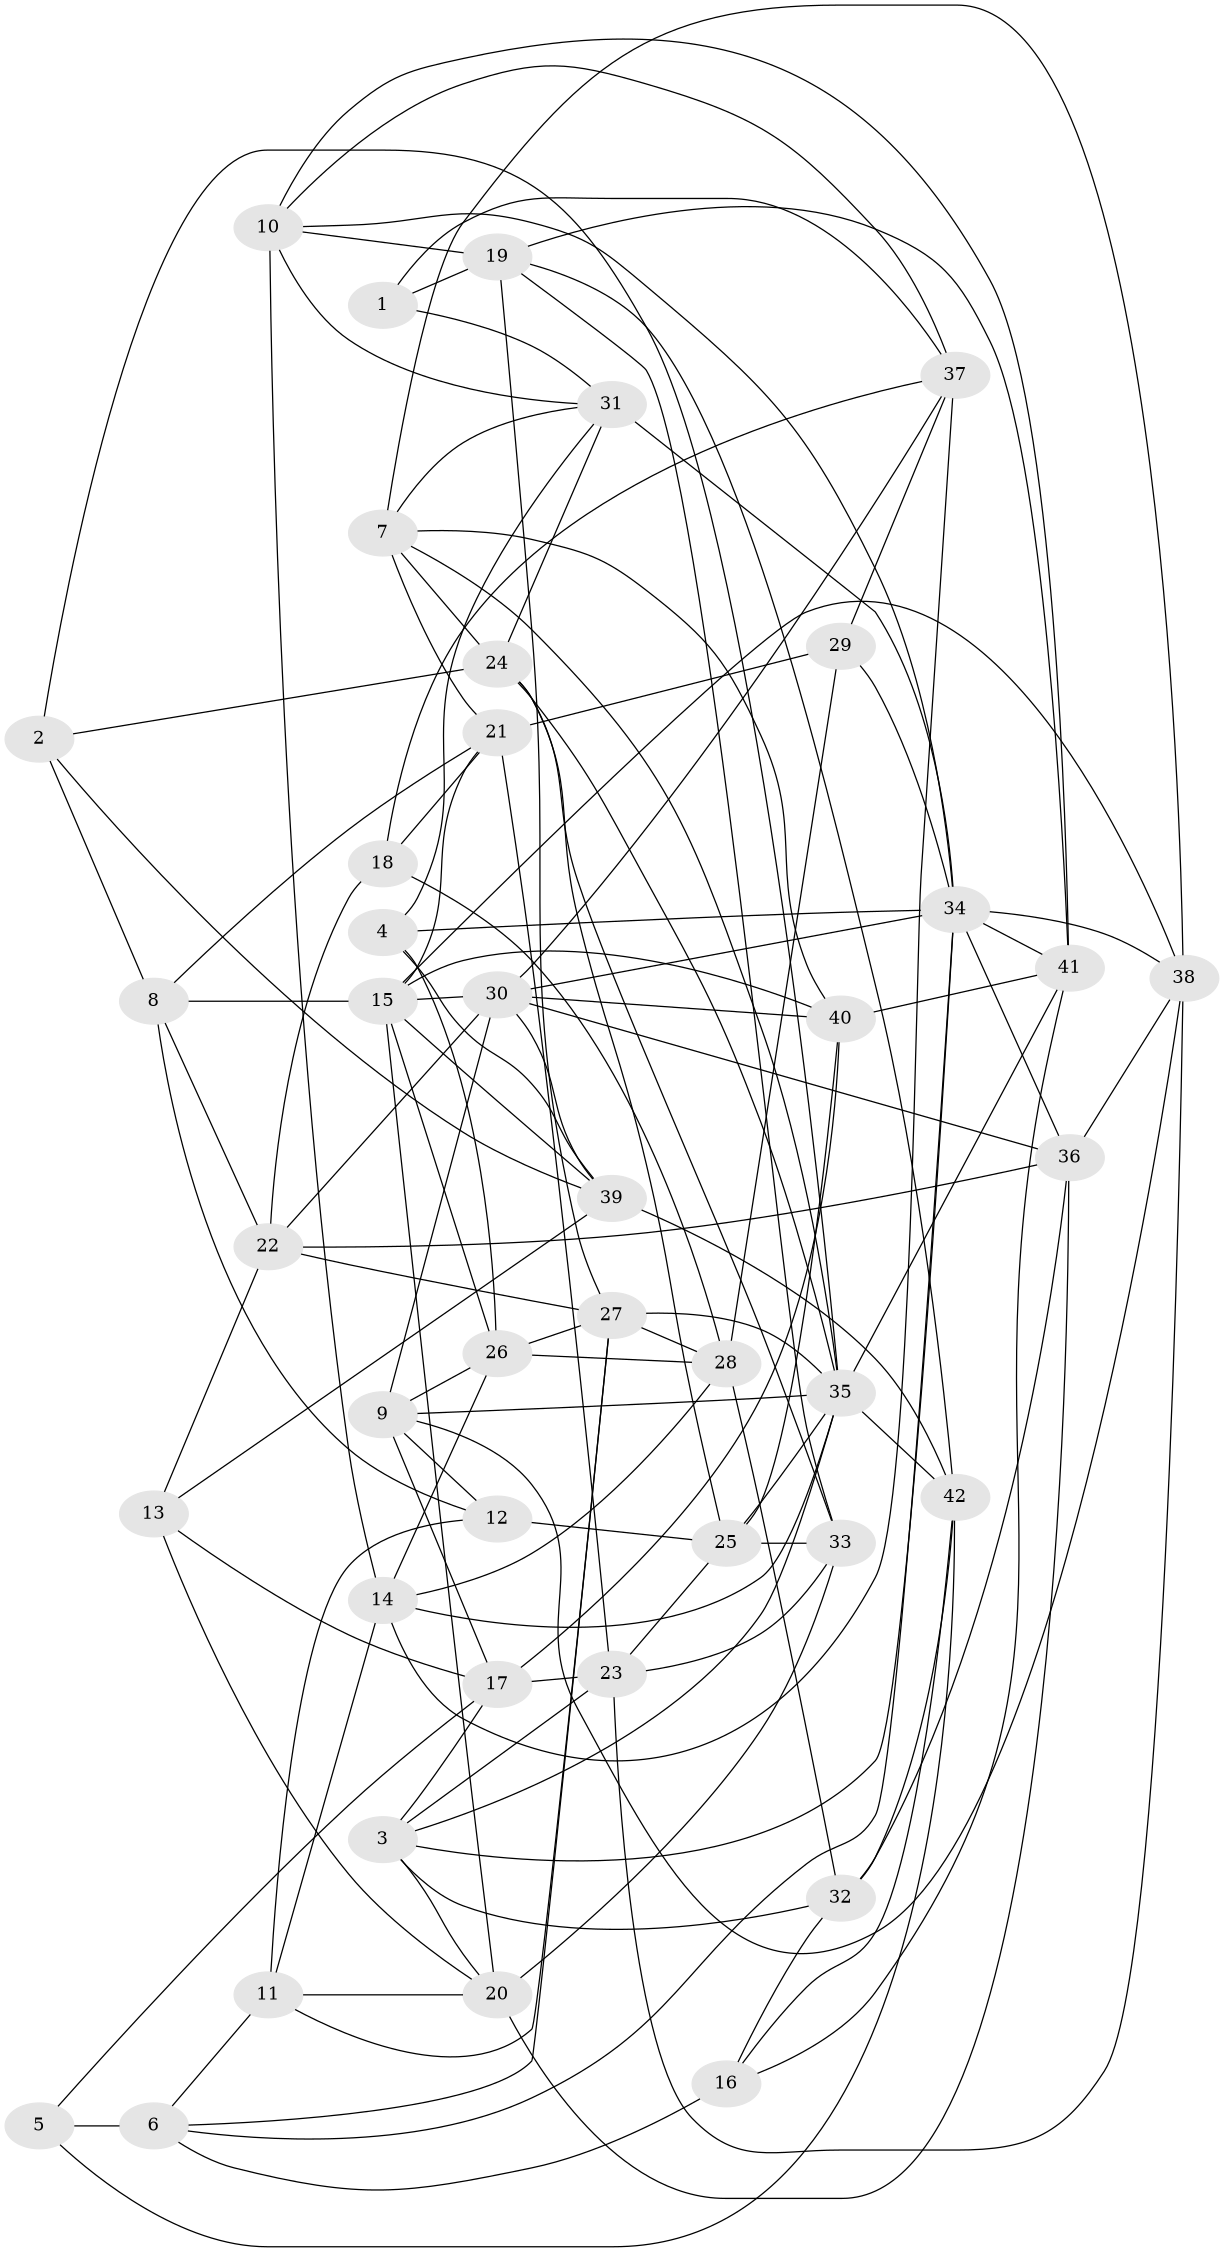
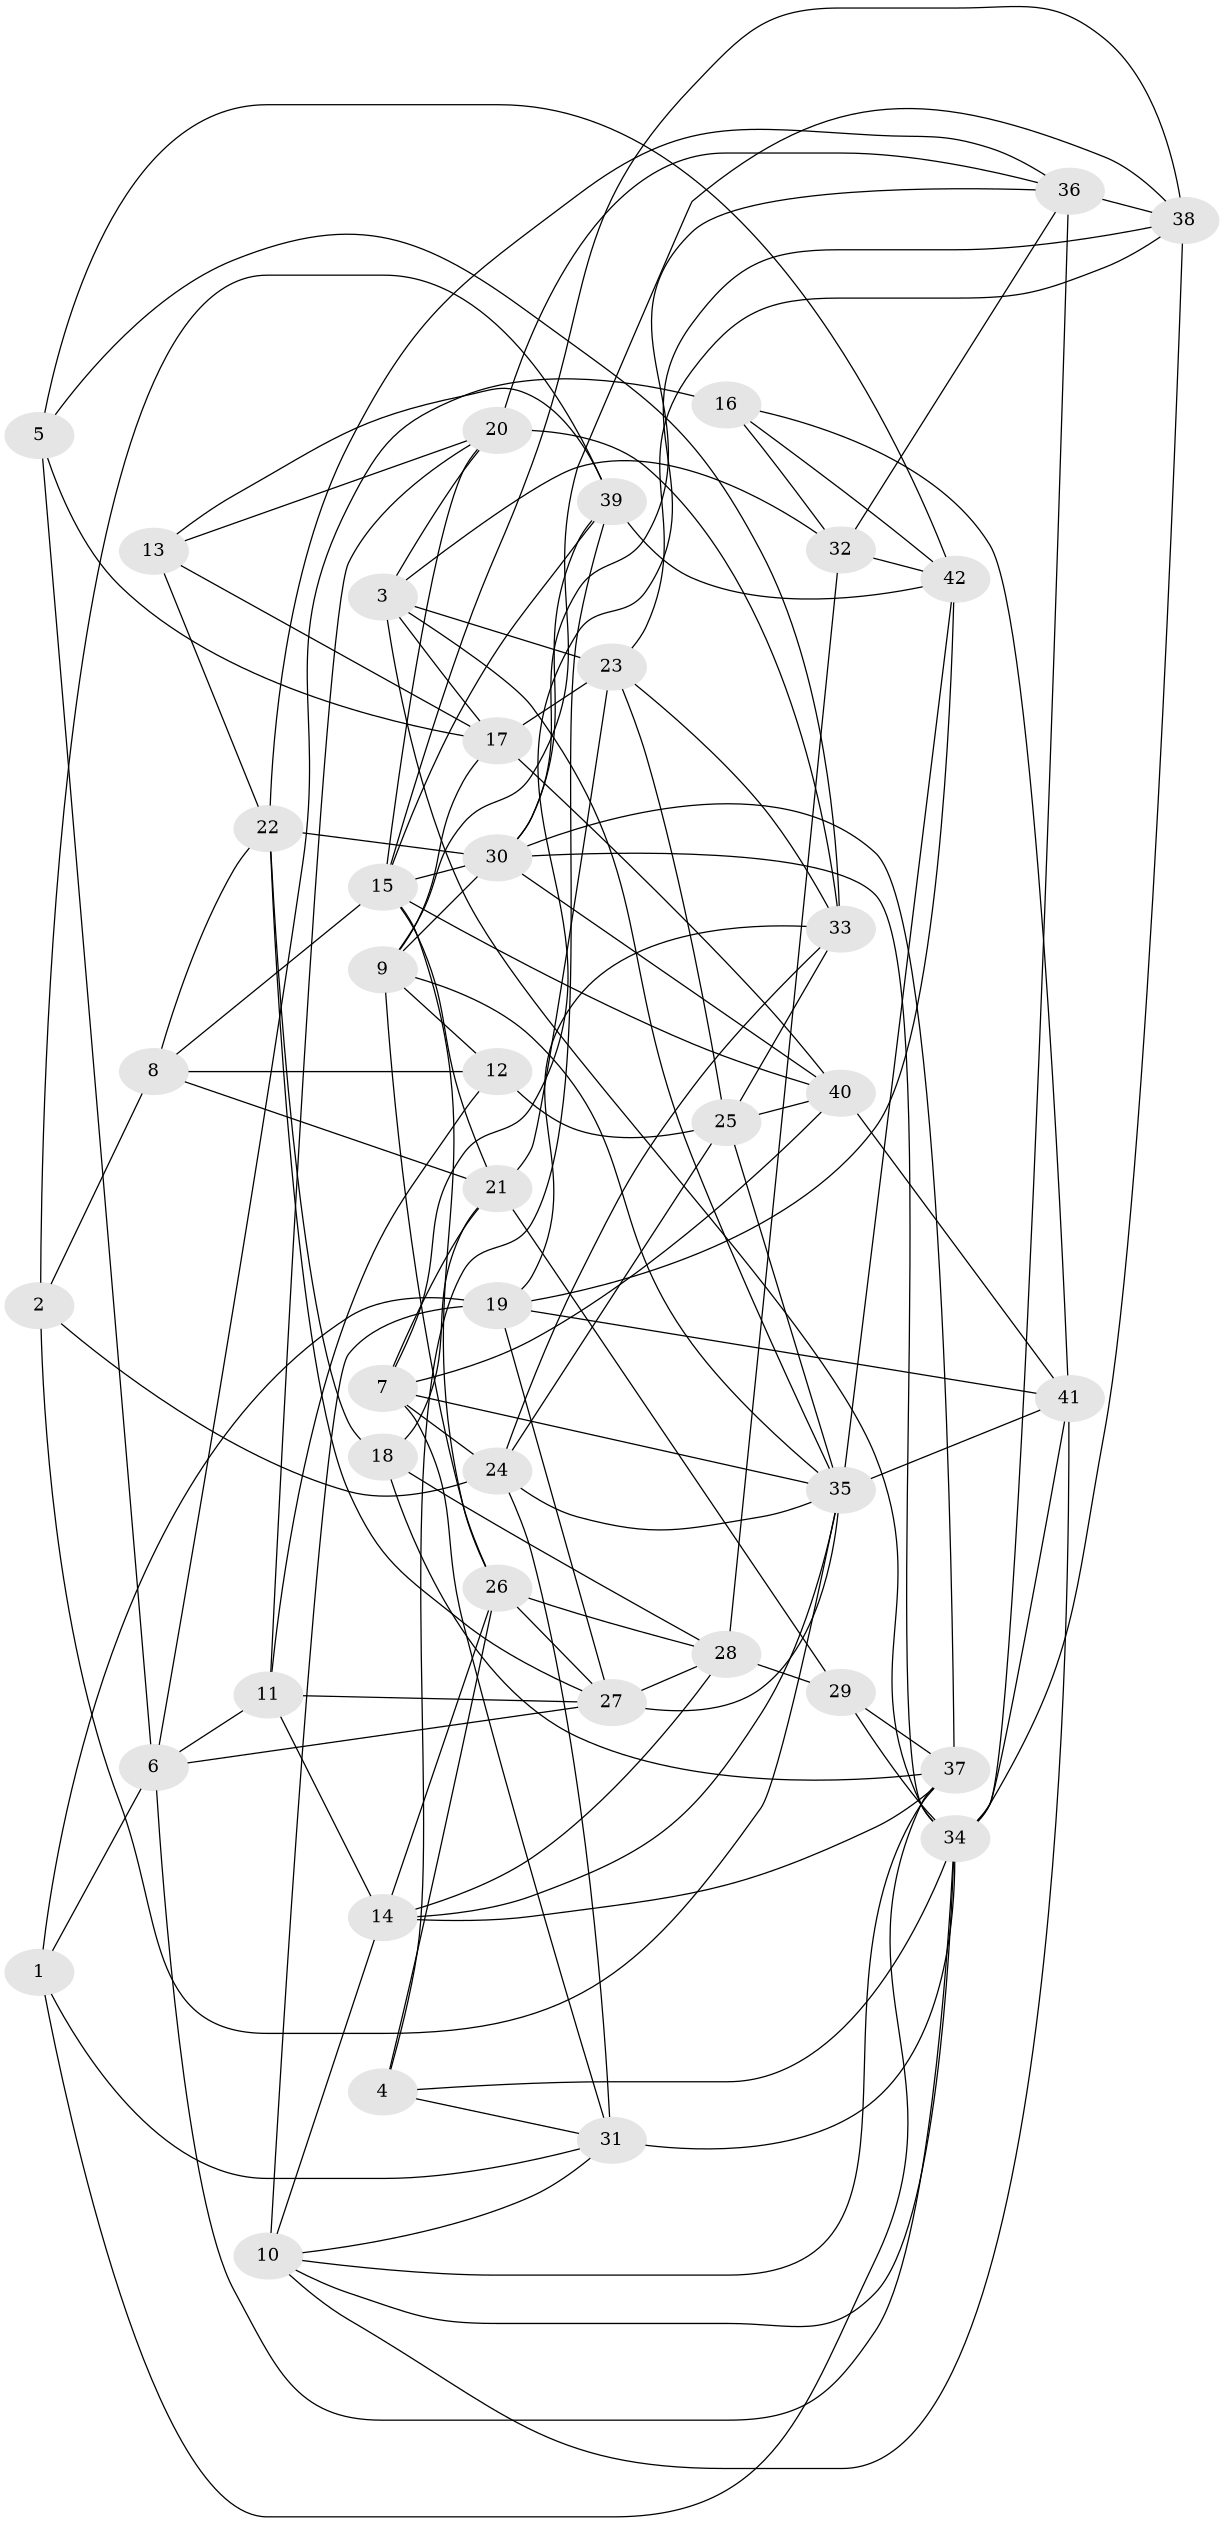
edge "5" -- "33": added
edge "6" -- "1": added
